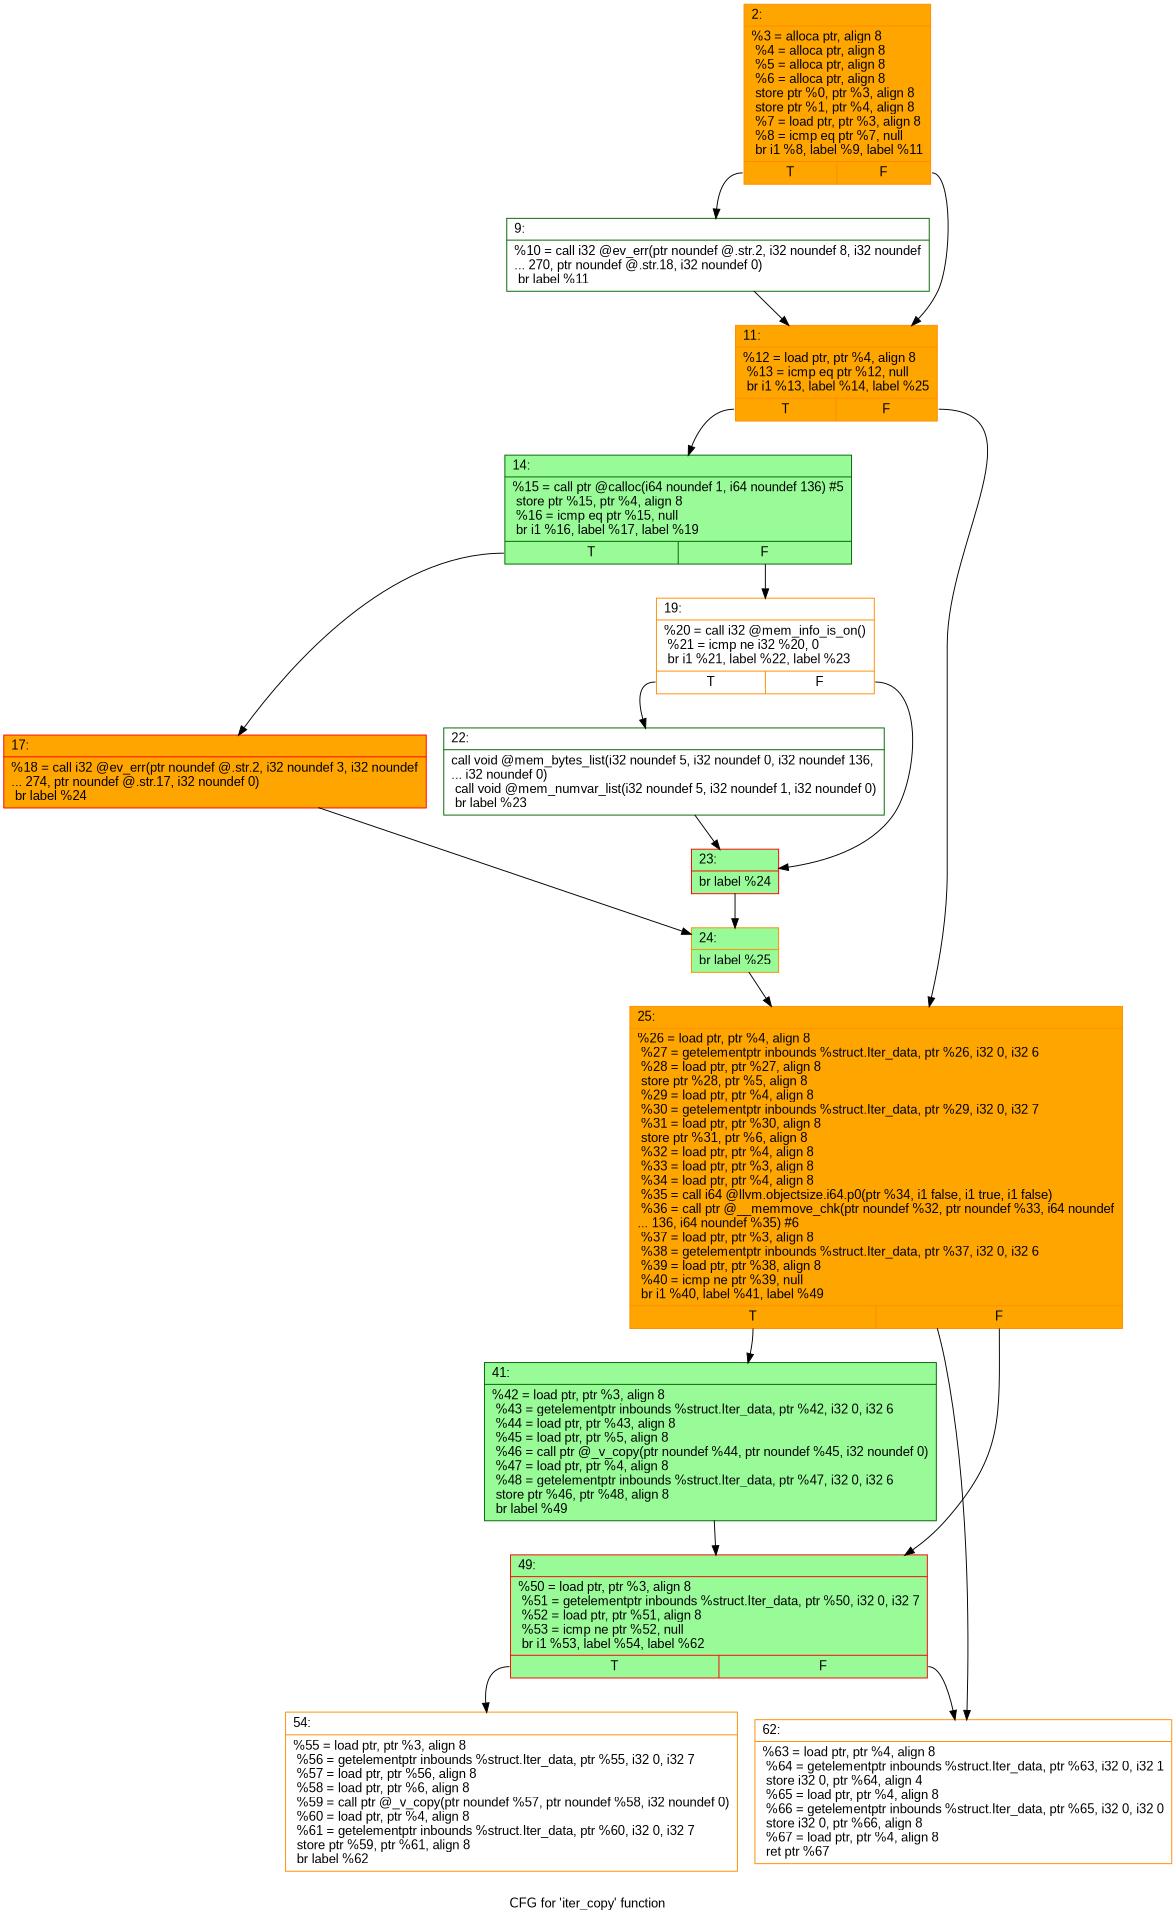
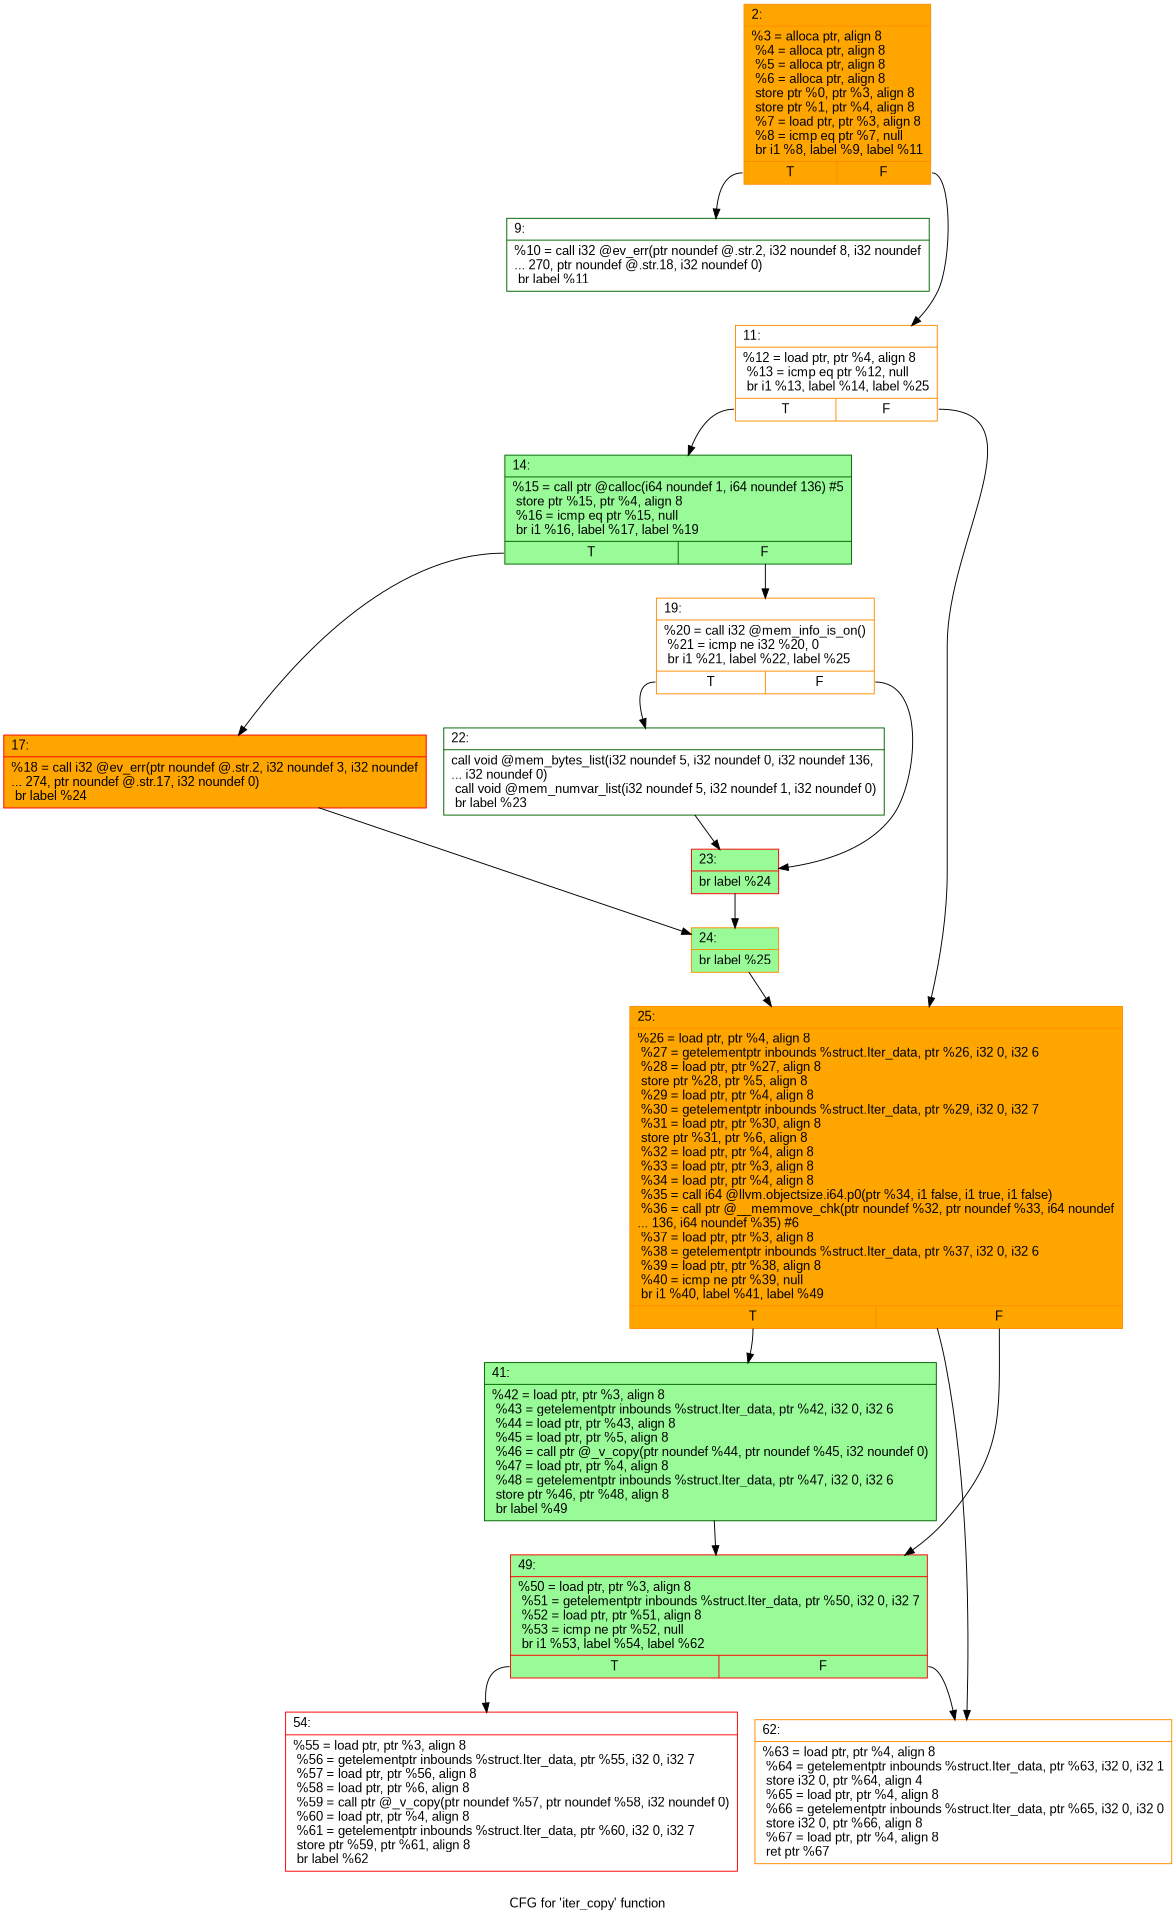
edge "9:" -> "11:": removed
node "11:": fillcolor orange -> white
node "19:": text "br i1 %21, label %22, label %23" -> "br i1 %21, label %22, label %25"
node "54:": color darkorange -> red
